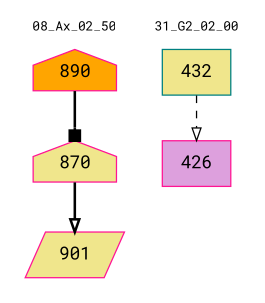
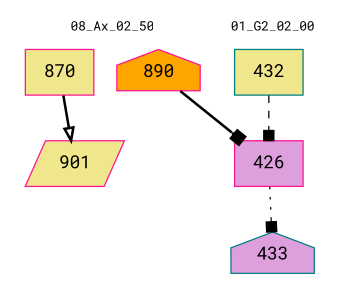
cluster "31_G2_02_00": label "31_G2_02_00" -> "01_G2_02_00"
edge "890" -> "870": now "890" -> "426"
edge "432" -> "426": arrowhead onormal -> box
node "870": shape house -> box
node "433": added
